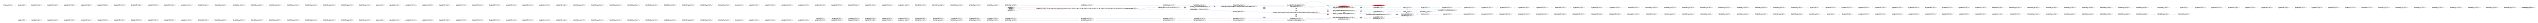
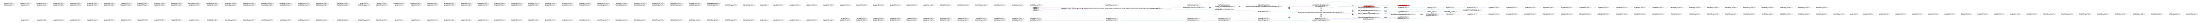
node "tuple = tuples.get(1)@@@239@@@['0', '0', '1']": removed
